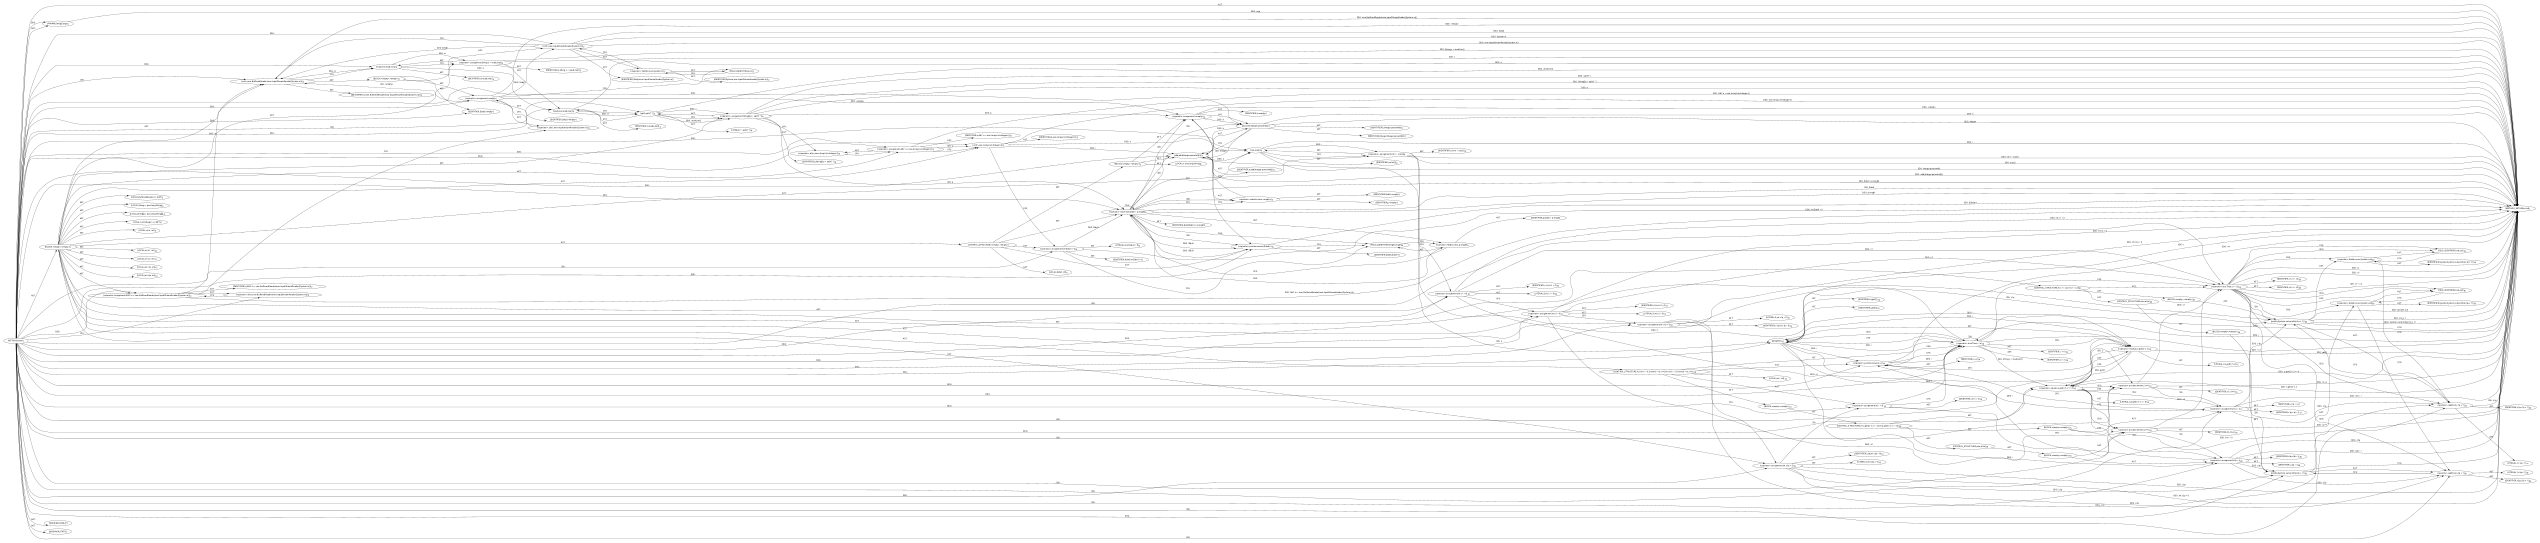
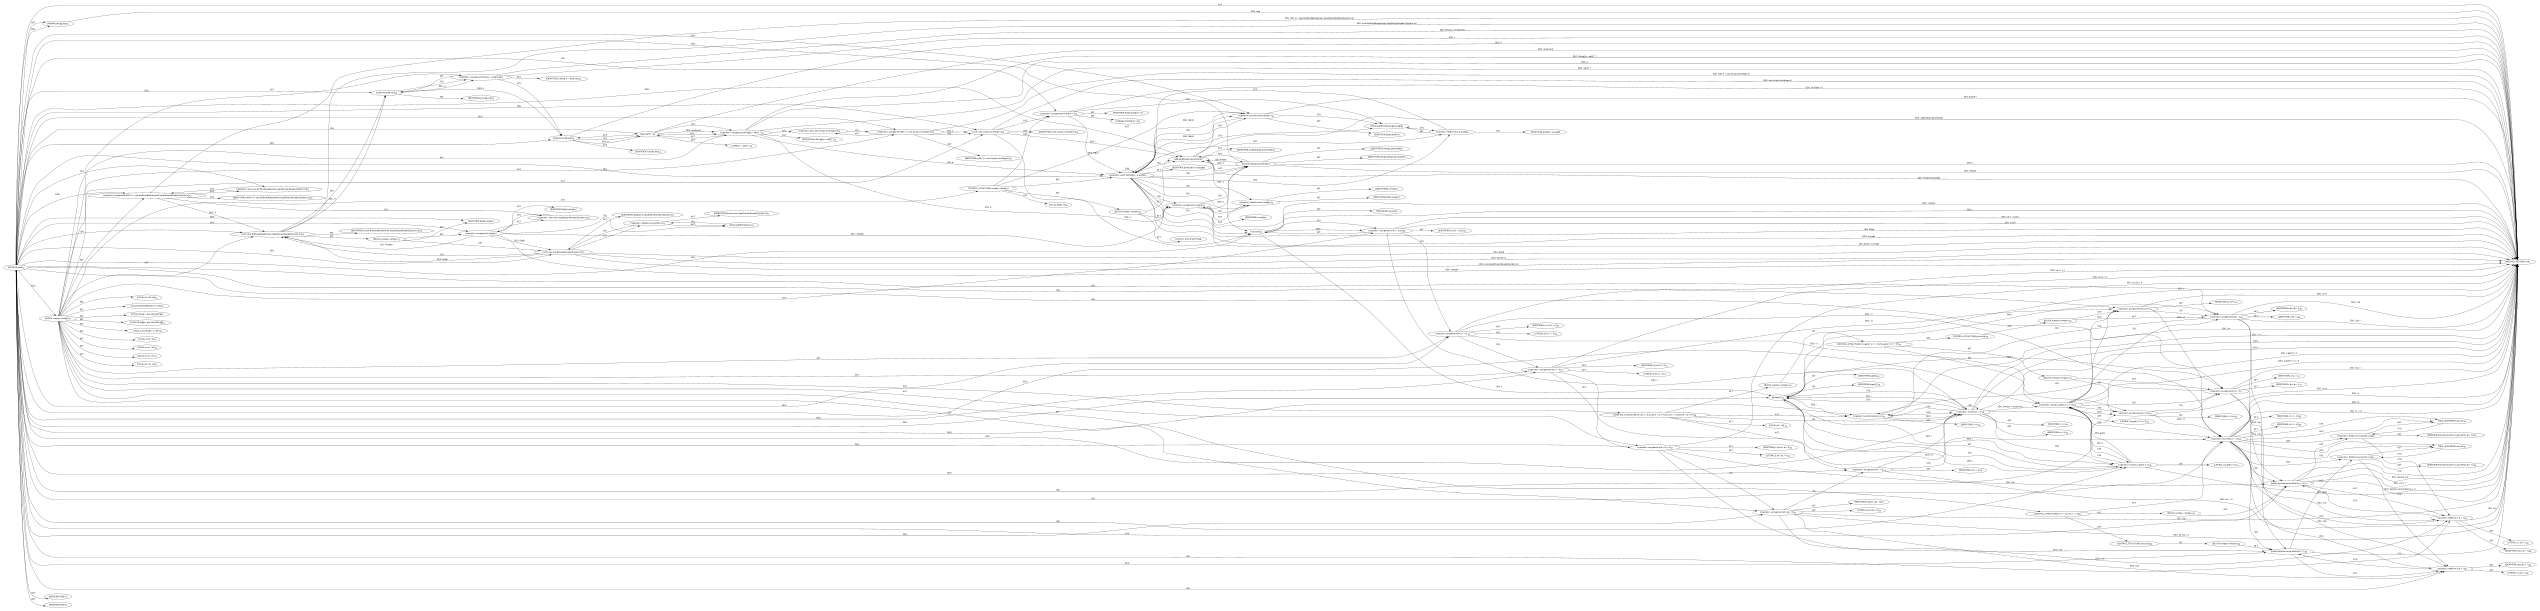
edge "(METHOD,main)" -> "(<operator>.assignment,int c1p = 0)": reversed
